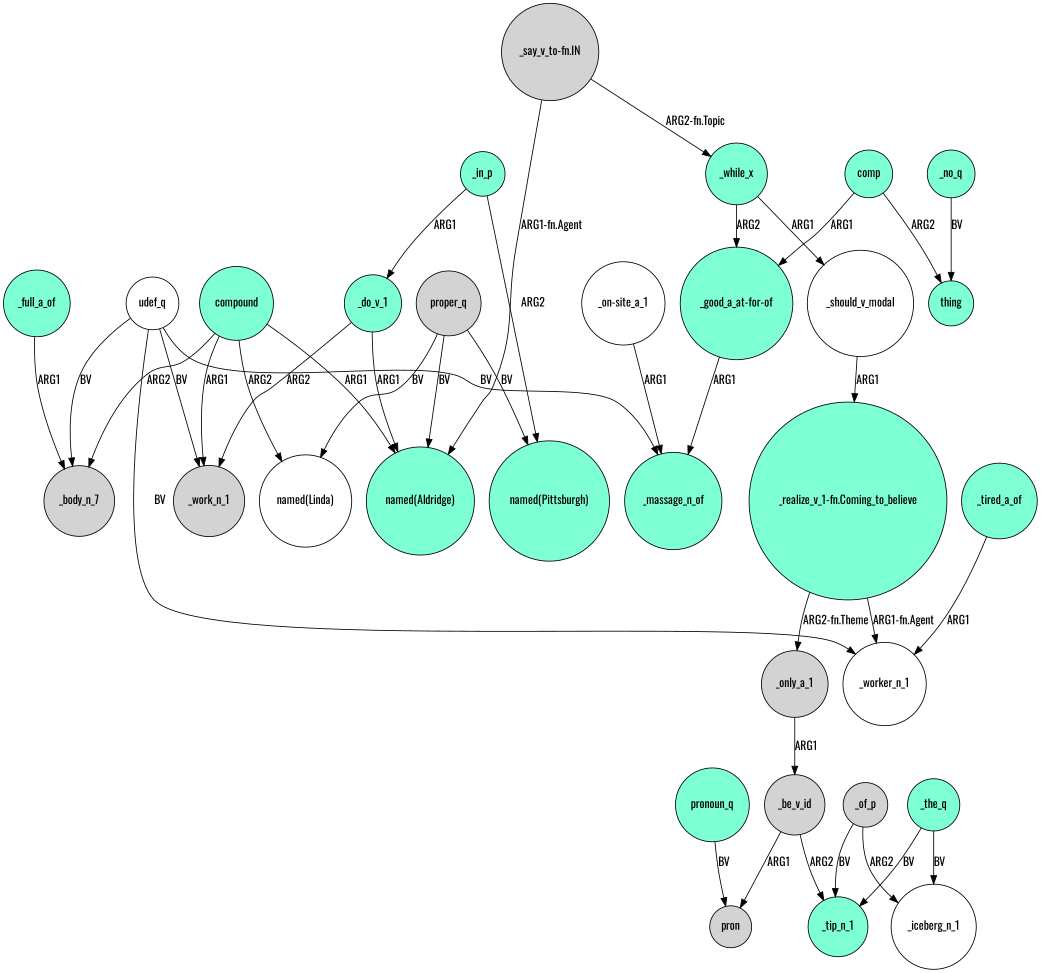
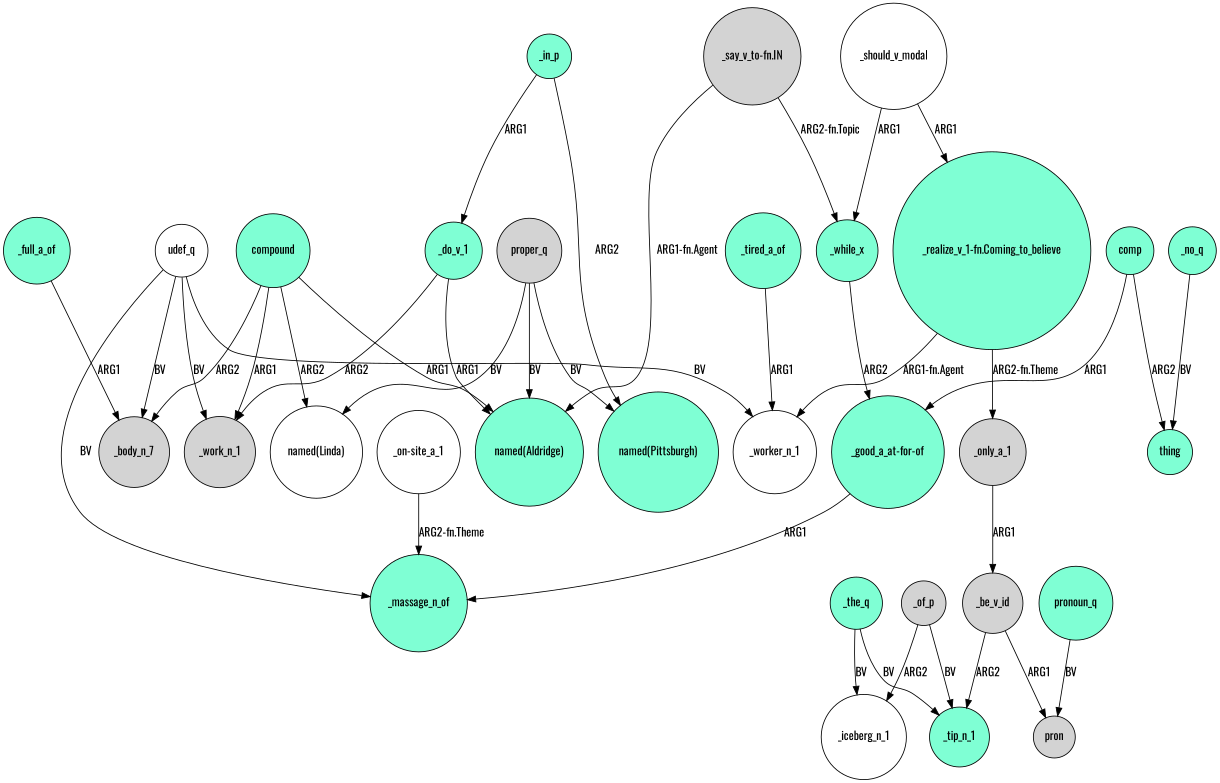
edge "_while_x" -> "_should_v_modal": reversed
edge "_on-site_a_1" -> "_massage_n_of": label "ARG1" -> "ARG2-fn.Theme"
